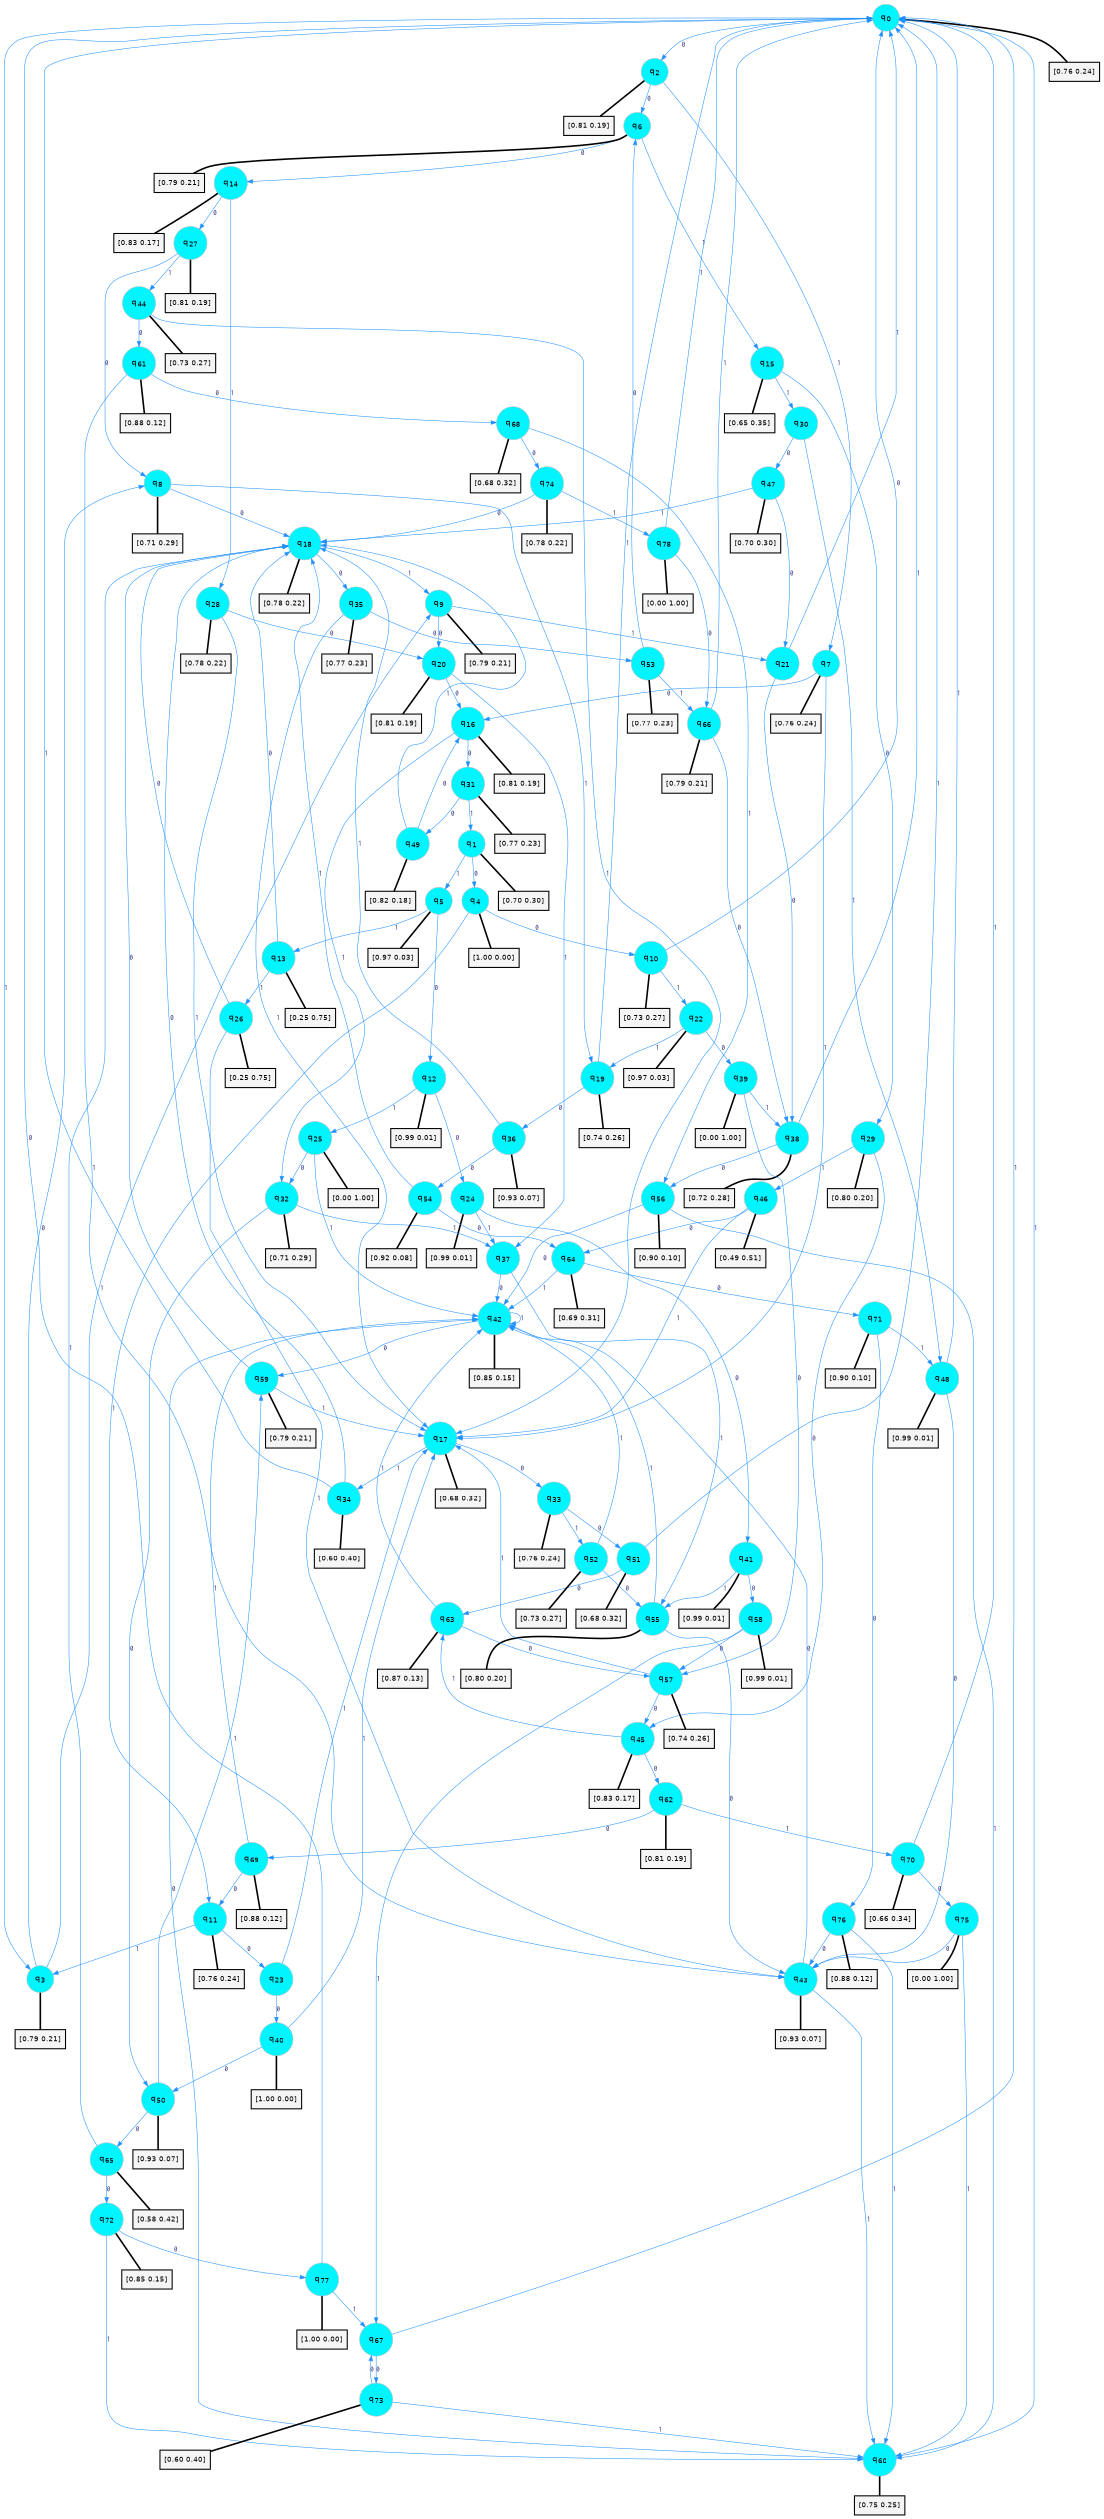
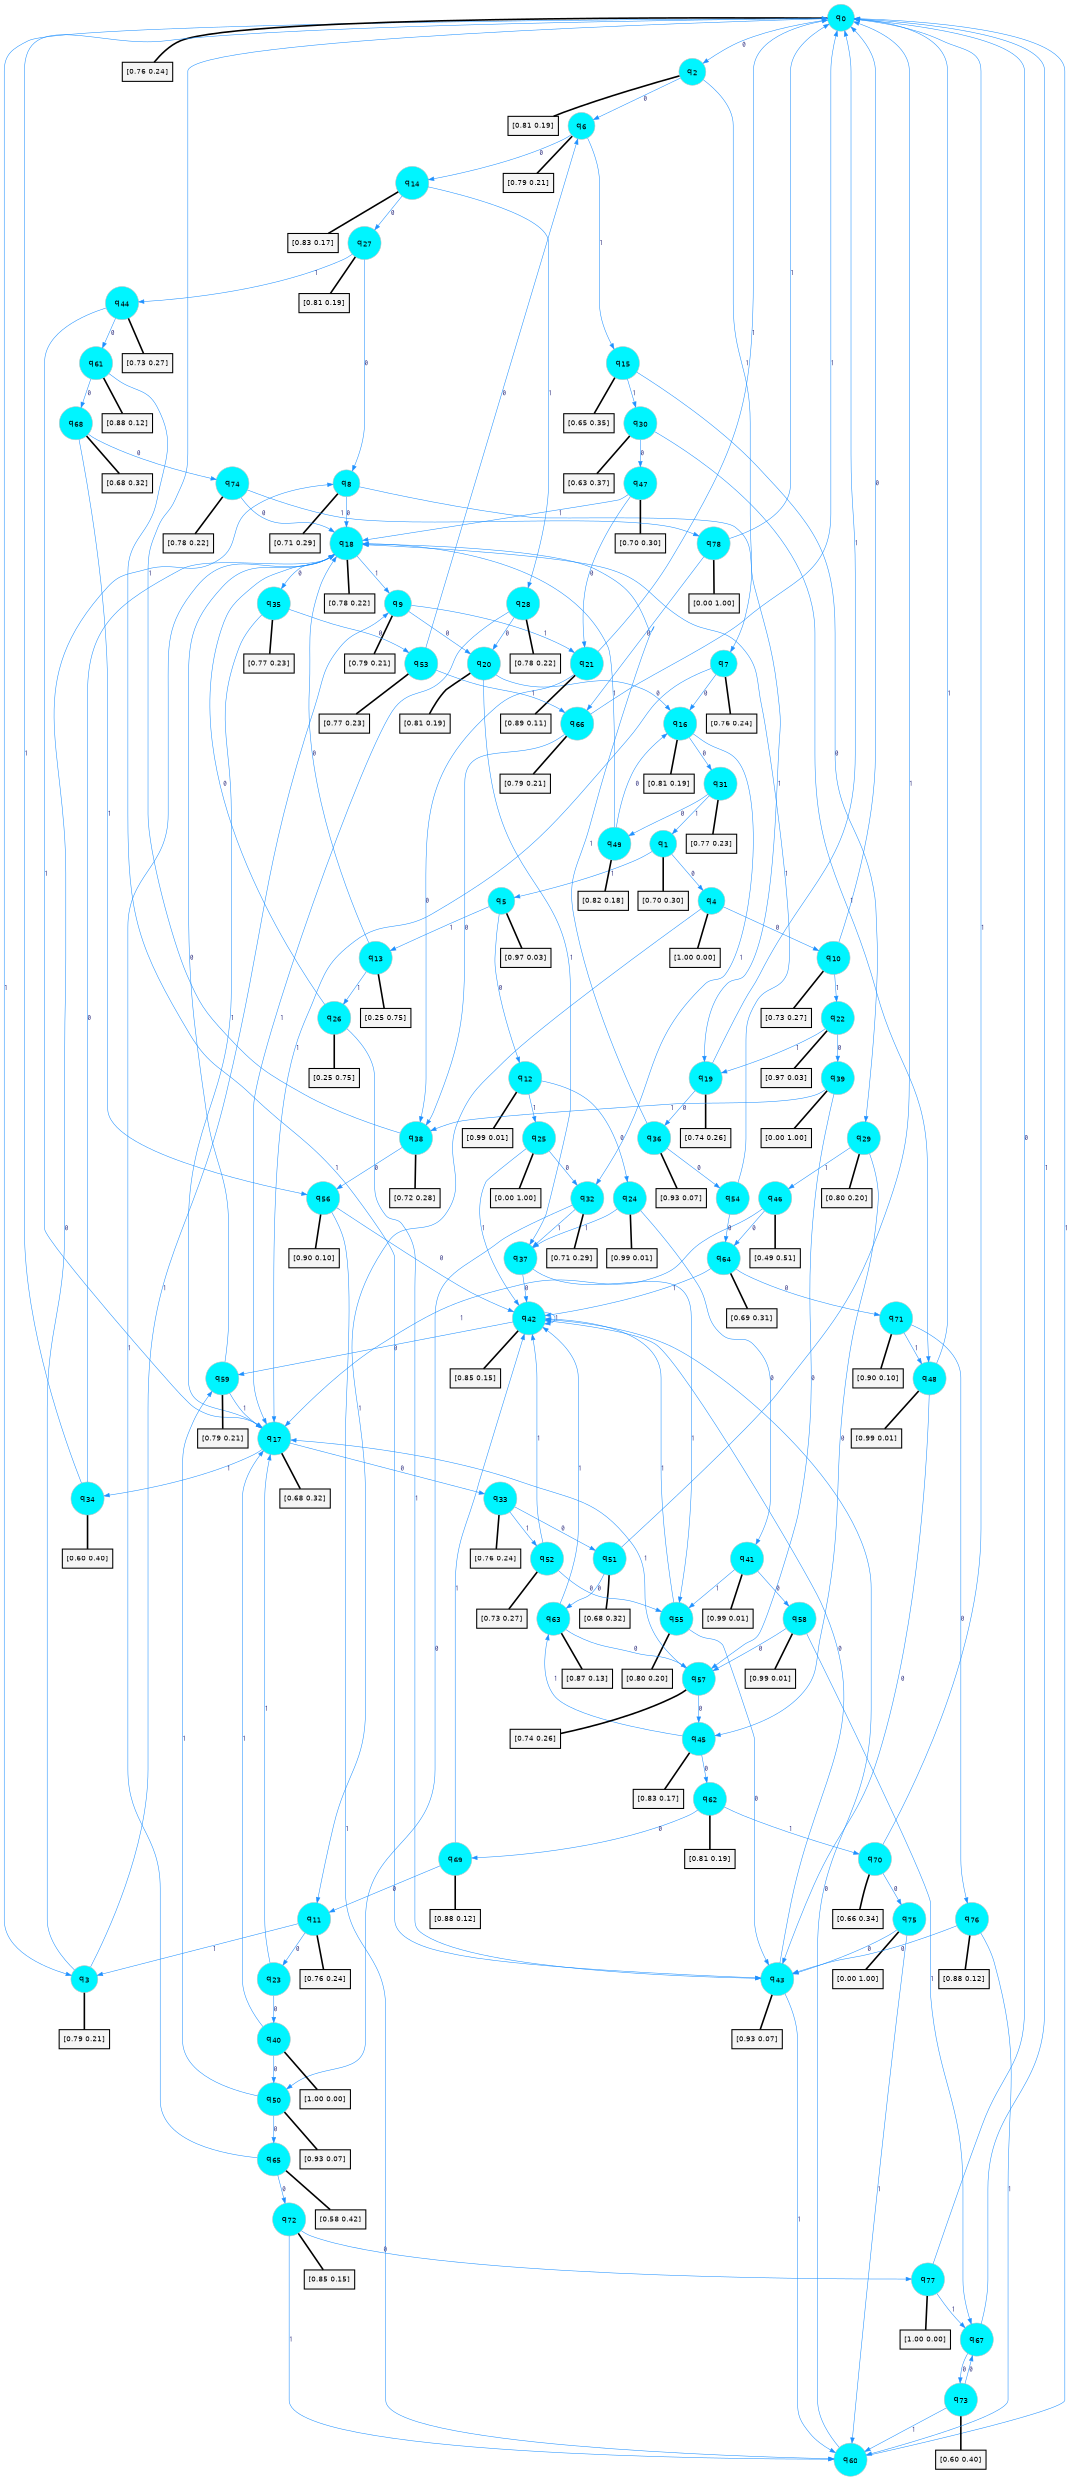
node "[0.63 0.37]": added
node "[0.89 0.11]": added
node "[0.92 0.08]": removed
node "[0.75 0.25]": removed
